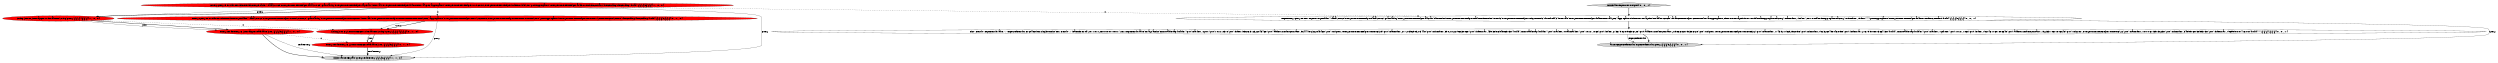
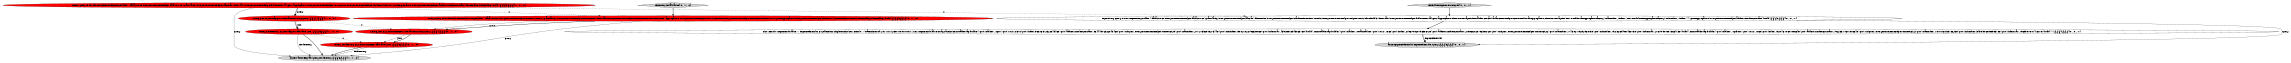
node "testQuerySerialization['0', '1', '0']": added
